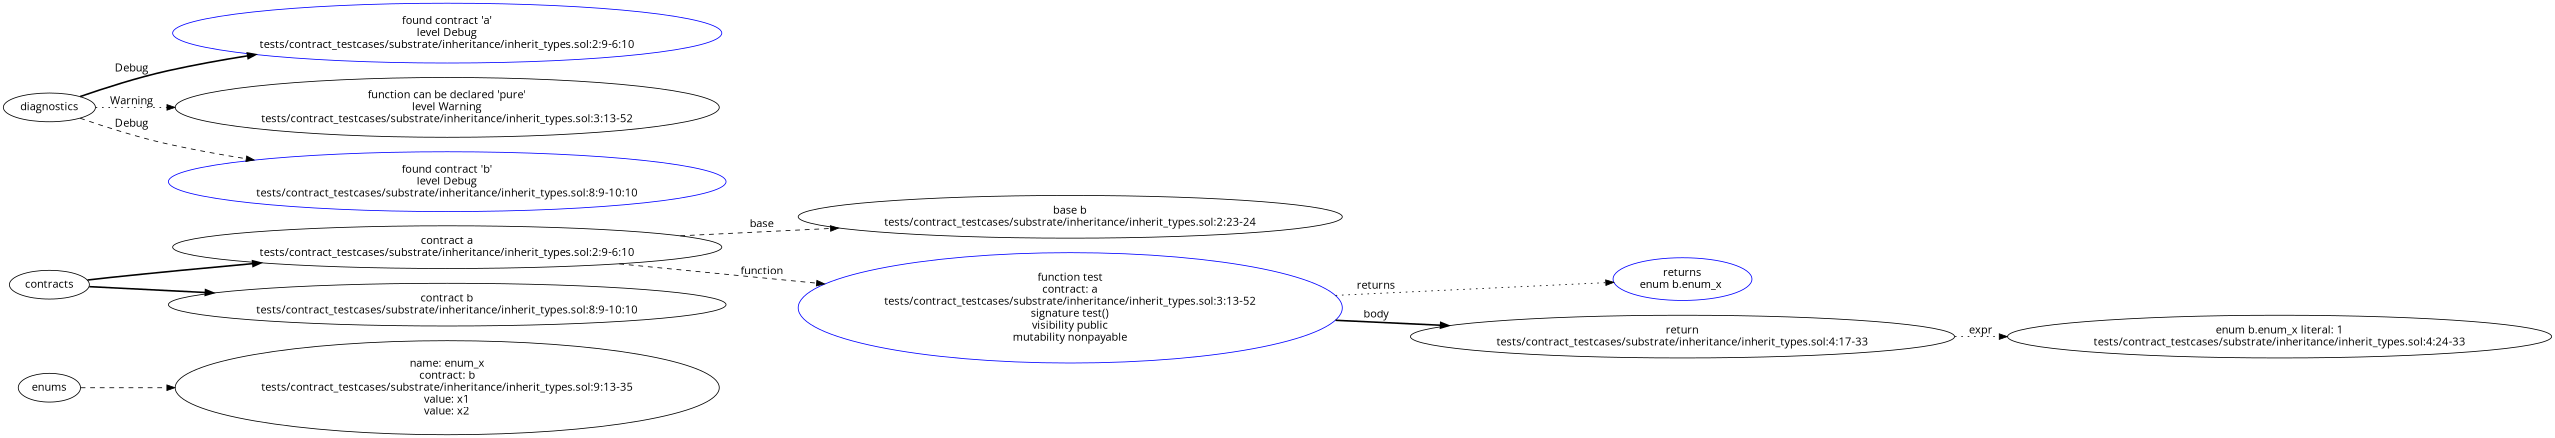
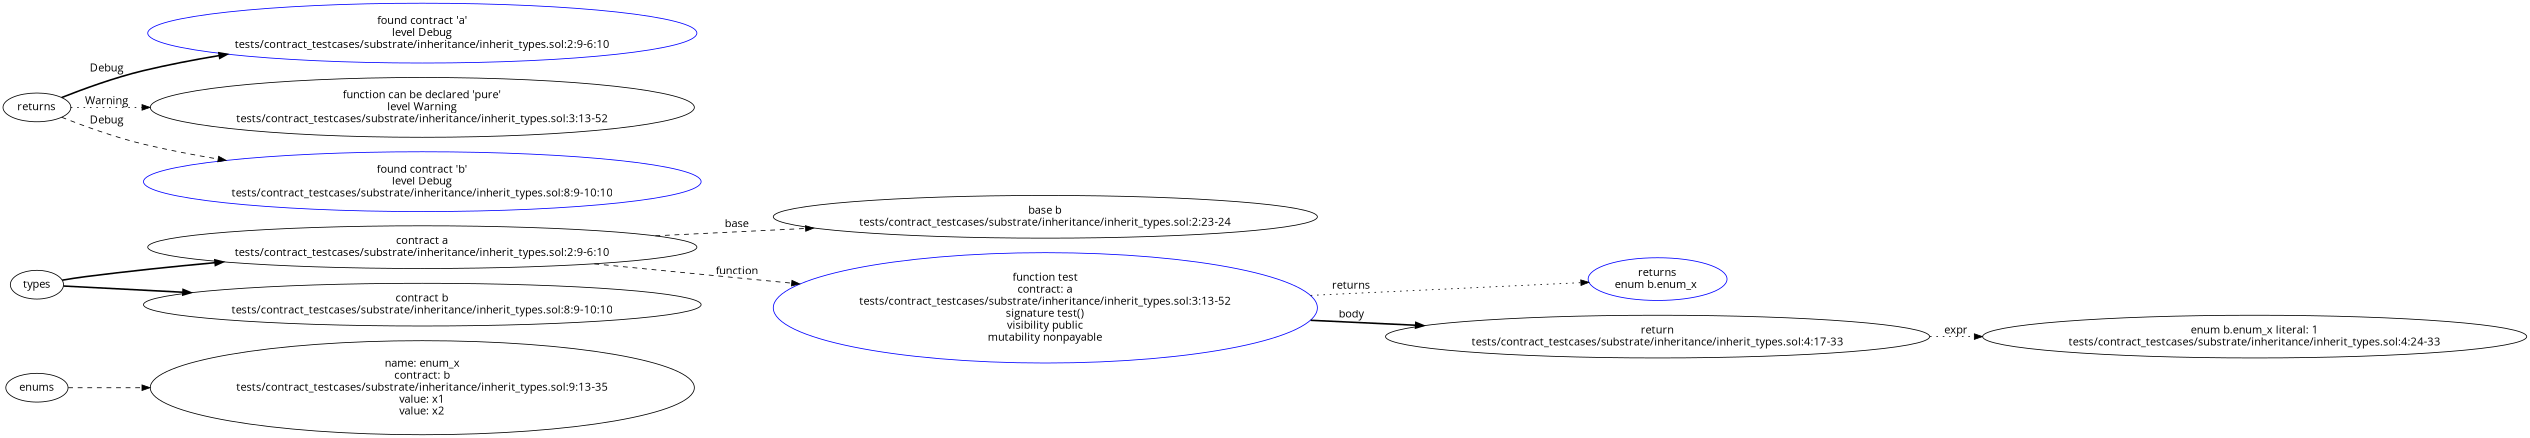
node "diagnostics": label "diagnostics" -> "returns"
node "contracts": label "contracts" -> "types"
